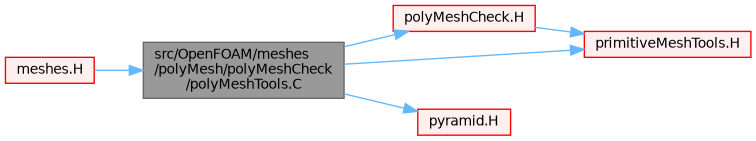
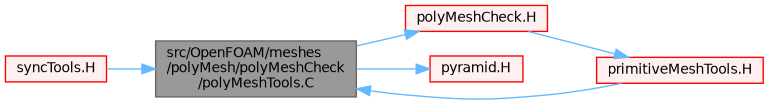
edge "src/OpenFOAM/meshes /polyMesh/polyMeshCheck /polyMeshTools.C" -> "primitiveMeshTools.H": reversed
node "meshes.H": label "meshes.H" -> "syncTools.H"
